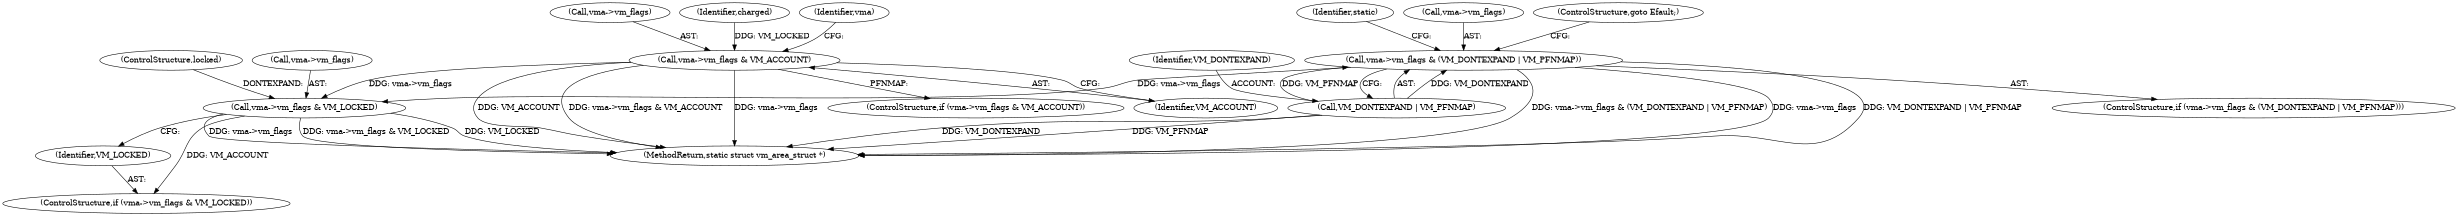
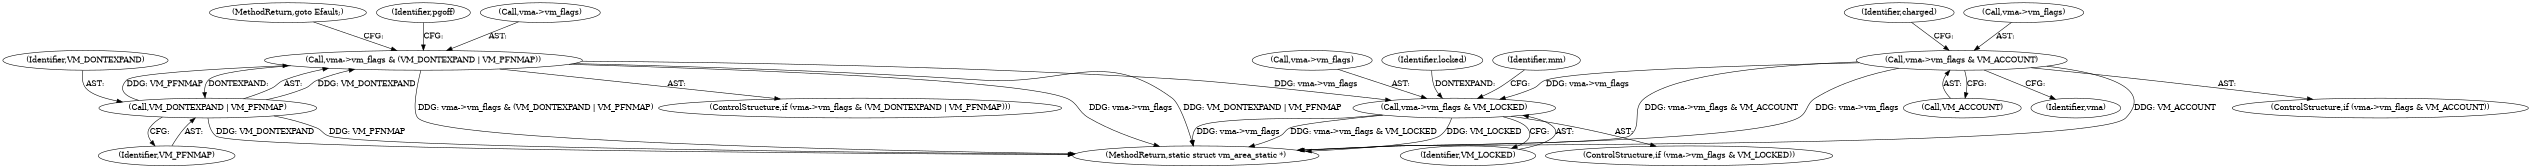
node "(Identifier,static)": label "(Identifier,static)" -> "(Identifier,pgoff)"
node "(ControlStructure,goto Efault;)": label "(ControlStructure,goto Efault;)" -> "(MethodReturn,goto Efault;)"
edge "(Identifier,charged)" -> "(Call,vma->vm_flags & VM_ACCOUNT)": label "DDG: VM_LOCKED" -> "CFG: "
edge "(Identifier,vma)" -> "(Call,vma->vm_flags & VM_ACCOUNT)": reversed
node "(ControlStructure,locked)": label "(ControlStructure,locked)" -> "(Identifier,locked)"
node "(Identifier,mm)": added
edge "(Call,vma->vm_flags & VM_ACCOUNT)" -> "(ControlStructure,if (vma->vm_flags & VM_ACCOUNT))": label "PFNMAP: " -> "AST: "
edge "(Identifier,VM_DONTEXPAND)" -> "(Call,VM_DONTEXPAND | VM_PFNMAP)": label "ACCOUNT: " -> "AST: "
edge "(Call,vma->vm_flags & (VM_DONTEXPAND | VM_PFNMAP))" -> "(Call,VM_DONTEXPAND | VM_PFNMAP)": label "CFG: " -> "DONTEXPAND: "
node "(Identifier,VM_ACCOUNT)": label "(Identifier,VM_ACCOUNT)" -> "(Call,VM_ACCOUNT)"
node "(Identifier,VM_PFNMAP)": added
edge "(Call,vma->vm_flags & VM_LOCKED)" -> "(ControlStructure,if (vma->vm_flags & VM_LOCKED))": label "DDG: VM_ACCOUNT" -> "AST: "
node "(MethodReturn,static struct vm_area_struct *)": label "(MethodReturn,static struct vm_area_struct *)" -> "(MethodReturn,static struct vm_area_static *)"
edge "(Identifier,VM_LOCKED)" -> "(ControlStructure,if (vma->vm_flags & VM_LOCKED))": now "(Identifier,VM_LOCKED)" -> "(Call,vma->vm_flags & VM_LOCKED)"
